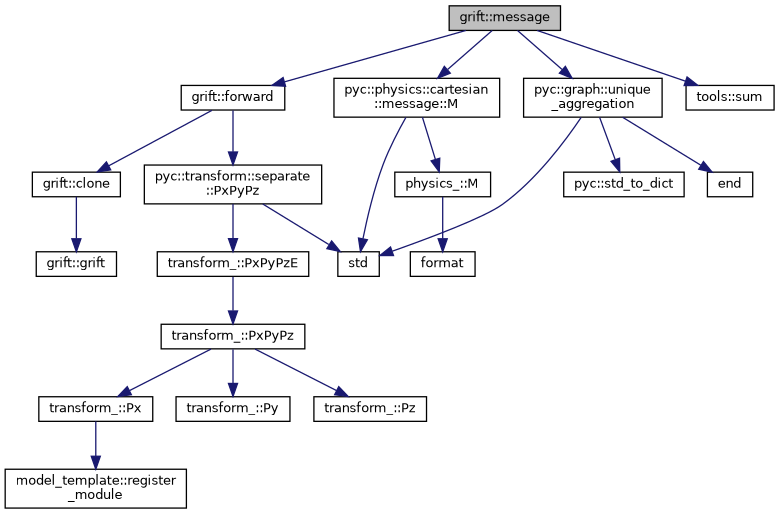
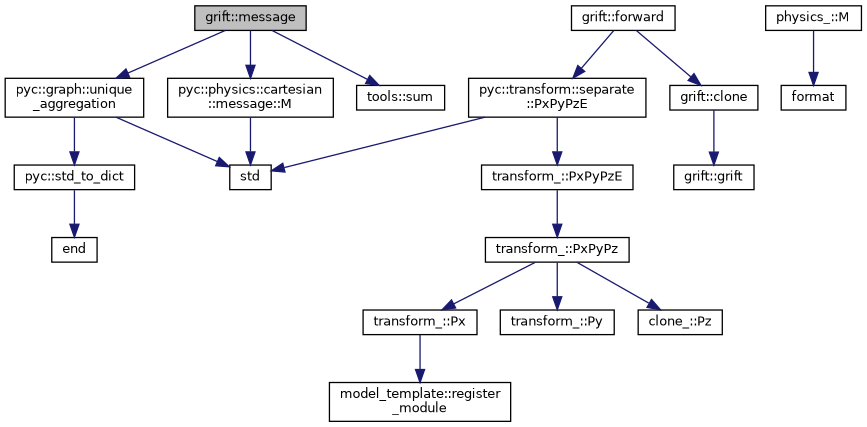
edge "grift::message" -> "grift::forward": removed
edge "pyc::physics::cartesian ::message::M" -> "physics_::M": removed
edge "pyc::graph::unique _aggregation" -> "end": now "pyc::std_to_dict" -> "end"
node "pyc::transform::separate ::PxPyPz": label "pyc::transform::separate ::PxPyPz" -> "pyc::transform::separate ::PxPyPzE"
node "transform_::Pz": label "transform_::Pz" -> "clone_::Pz"
